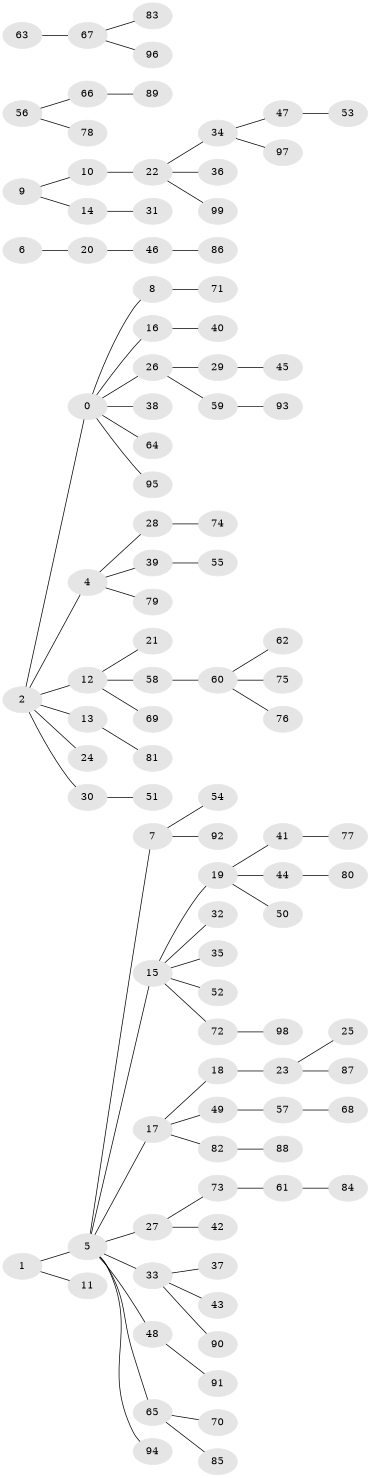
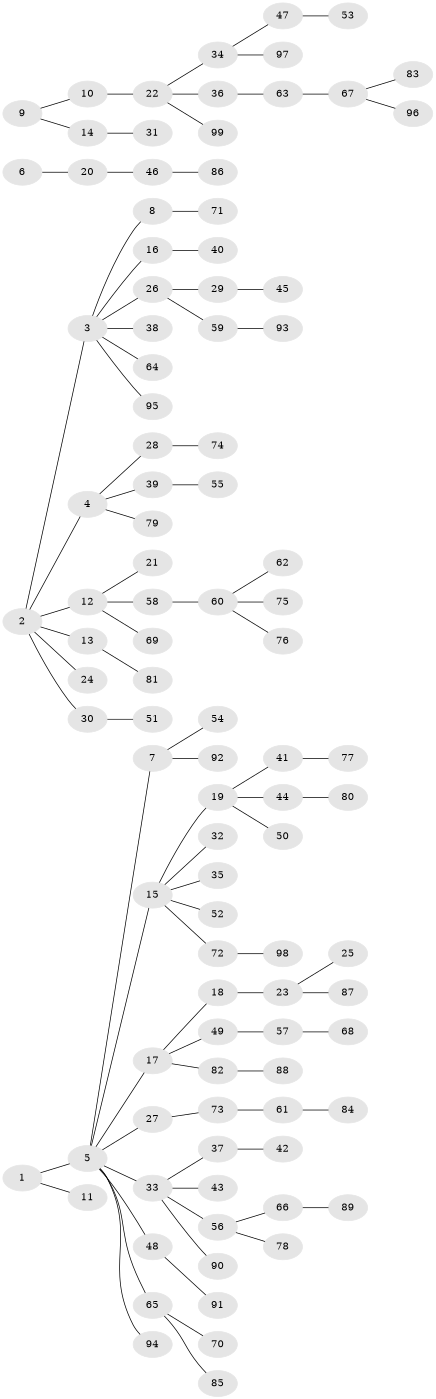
edge "36" -- "63": added
node "0": label "0" -> "3"
edge "33" -- "56": added
edge "27" -- "42": now "37" -- "42"
